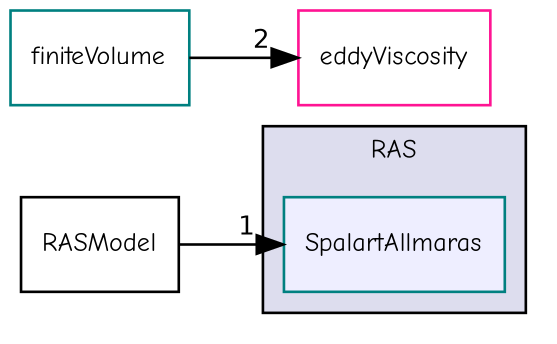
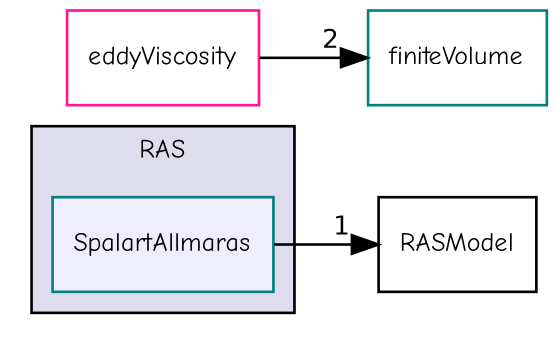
edge "finiteVolume" -> "eddyViscosity": reversed
edge "RASModel" -> "SpalartAllmaras": reversed
